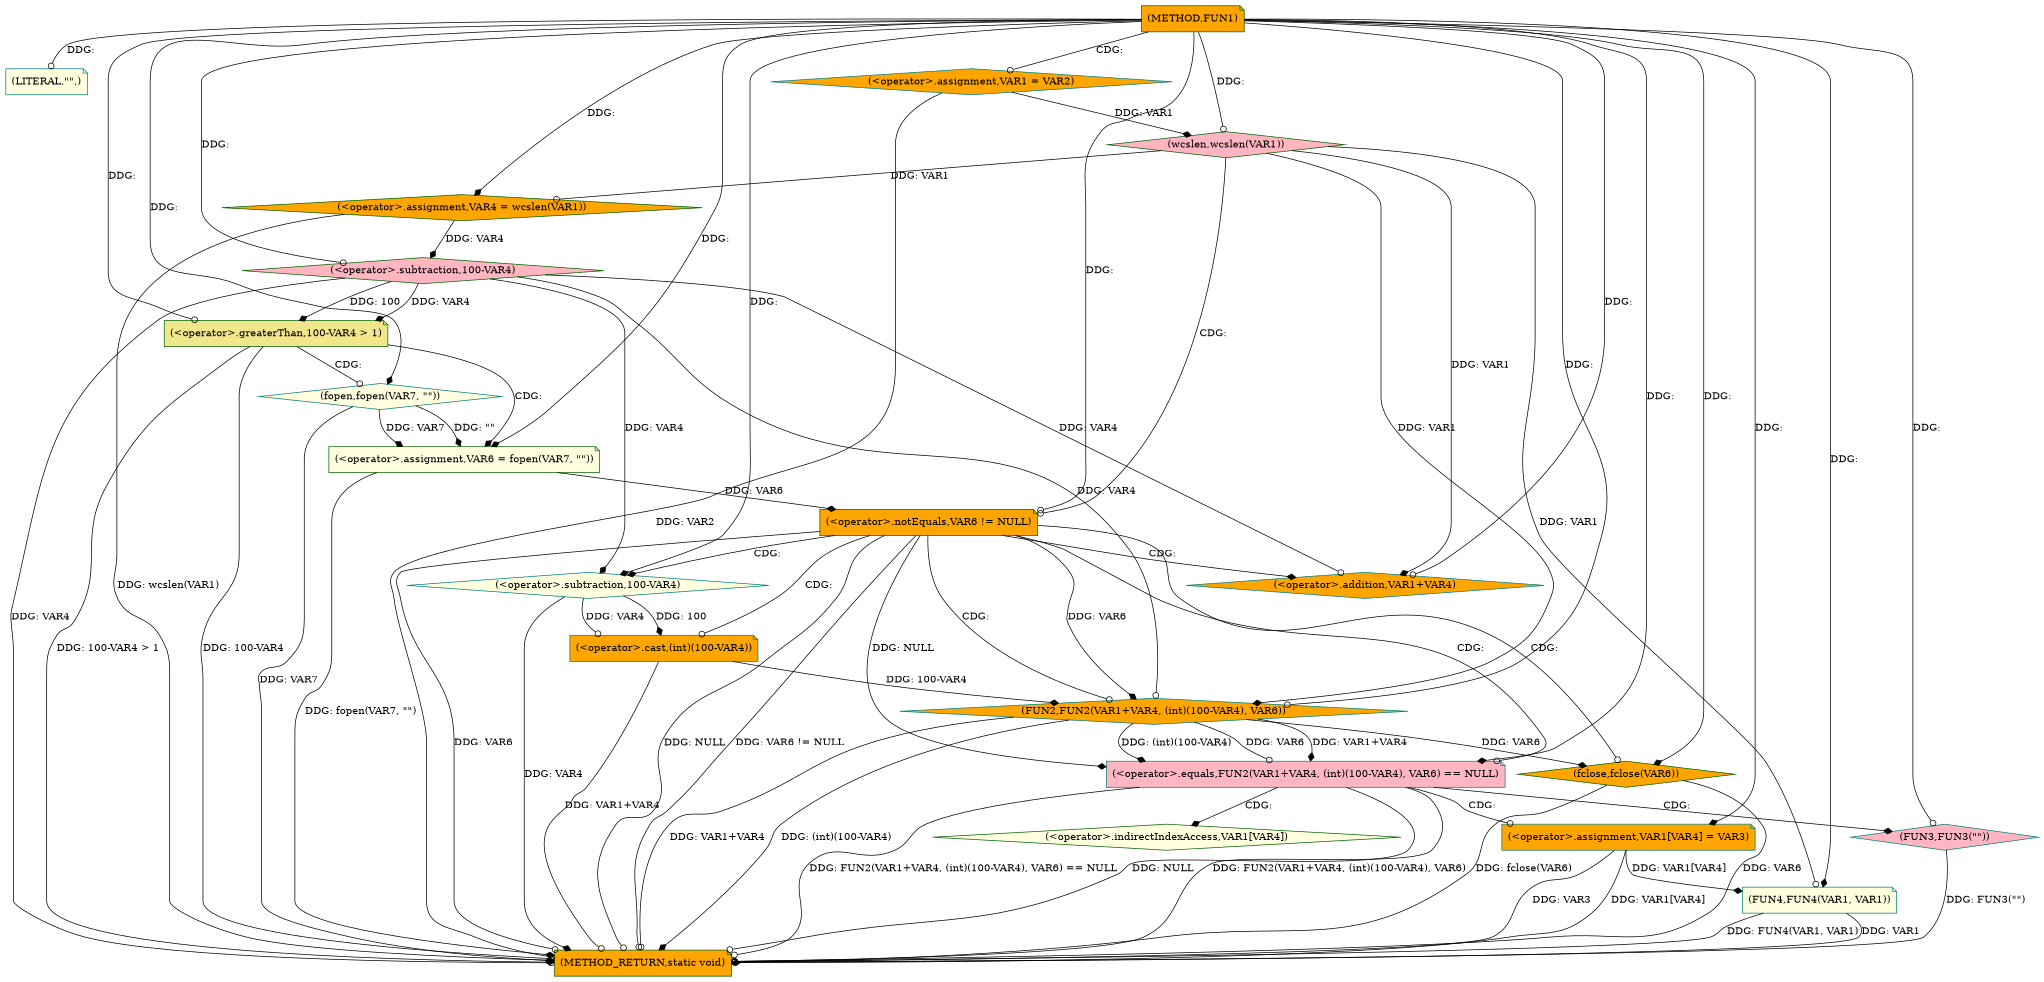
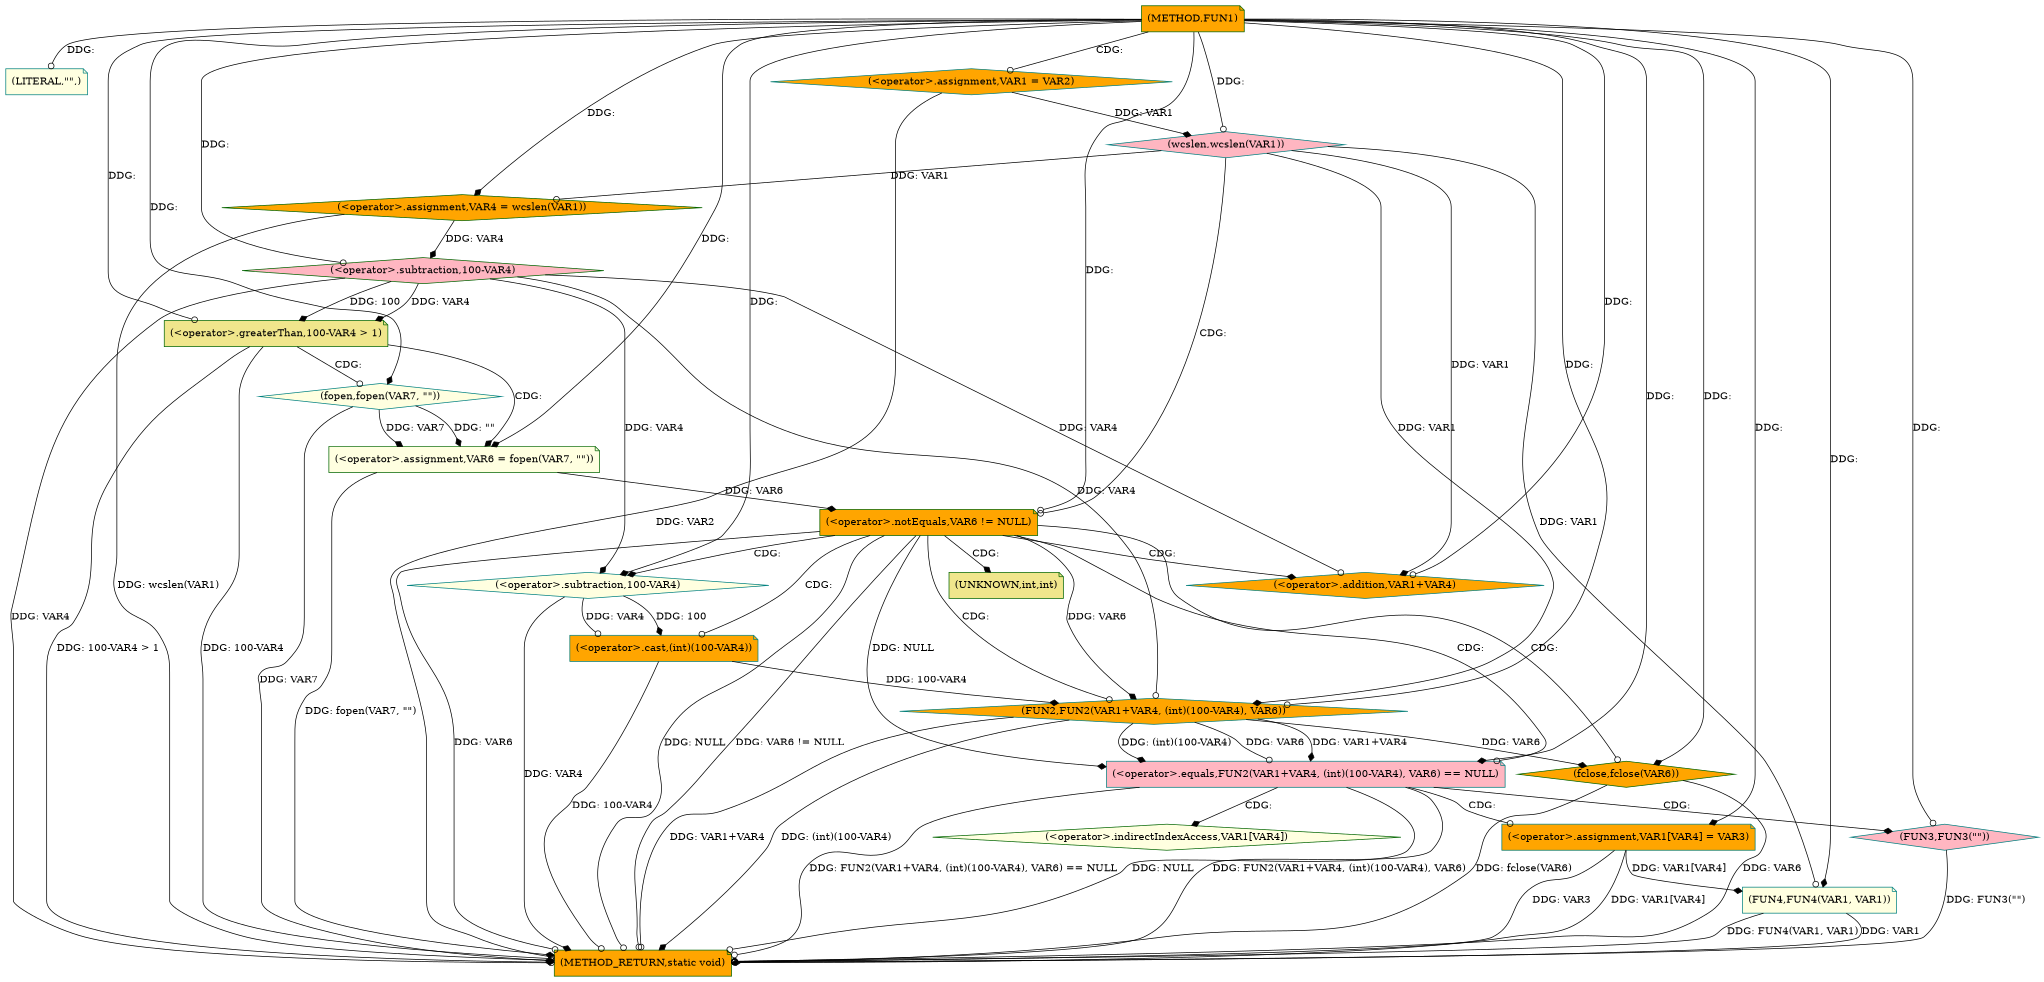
node "(wcslen,wcslen(VAR1))": color darkgreen -> teal
node "(UNKNOWN,int,int)": added
edge "(<operator>.cast,(int)(100-VAR4))" -> "(METHOD_RETURN,static void)": label "DDG: VAR1+VAR4" -> "DDG: 100-VAR4"
